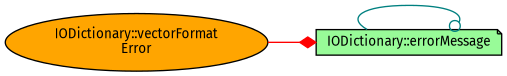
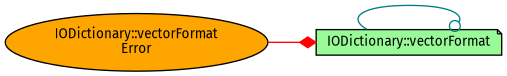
node "IODictionary::errorMessage": label "IODictionary::errorMessage" -> "IODictionary::vectorFormat"
